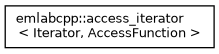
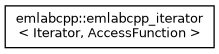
node "emlabcpp::access_iterator < Iterator, AccessFunction >": label "emlabcpp::access_iterator < Iterator, AccessFunction >" -> "emlabcpp::emlabcpp_iterator < Iterator, AccessFunction >"
